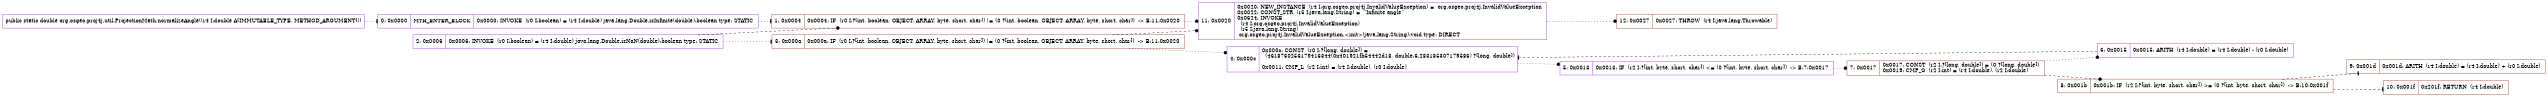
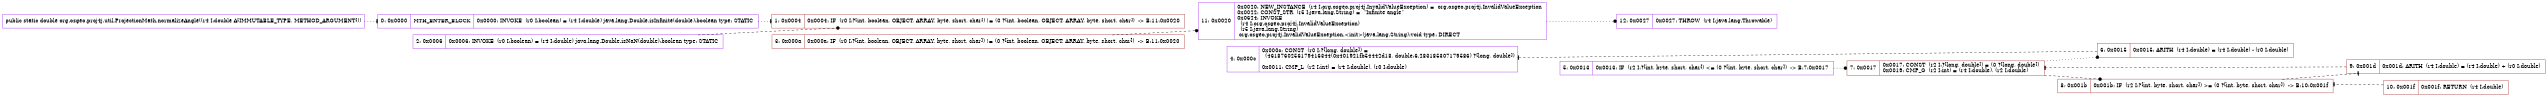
edge "1: 0x0004" -> "11: 0x0020": removed
node "12: 0x0027": color brown -> purple
edge "2: 0x0006" -> "3: 0x000a": removed
edge "3: 0x000a" -> "4: 0x000c": removed
node "6: 0x0015": color purple -> brown
edge "4: 0x000c" -> "5: 0x0013": removed
edge "9: 0x001d" -> "7: 0x0017": added
node "10: 0x001f": text "0x201f: RETURN  (r4 I:double)" -> "0x001f: RETURN  (r4 I:double)"
edge "8: 0x001b" -> "10: 0x001f": reversed
